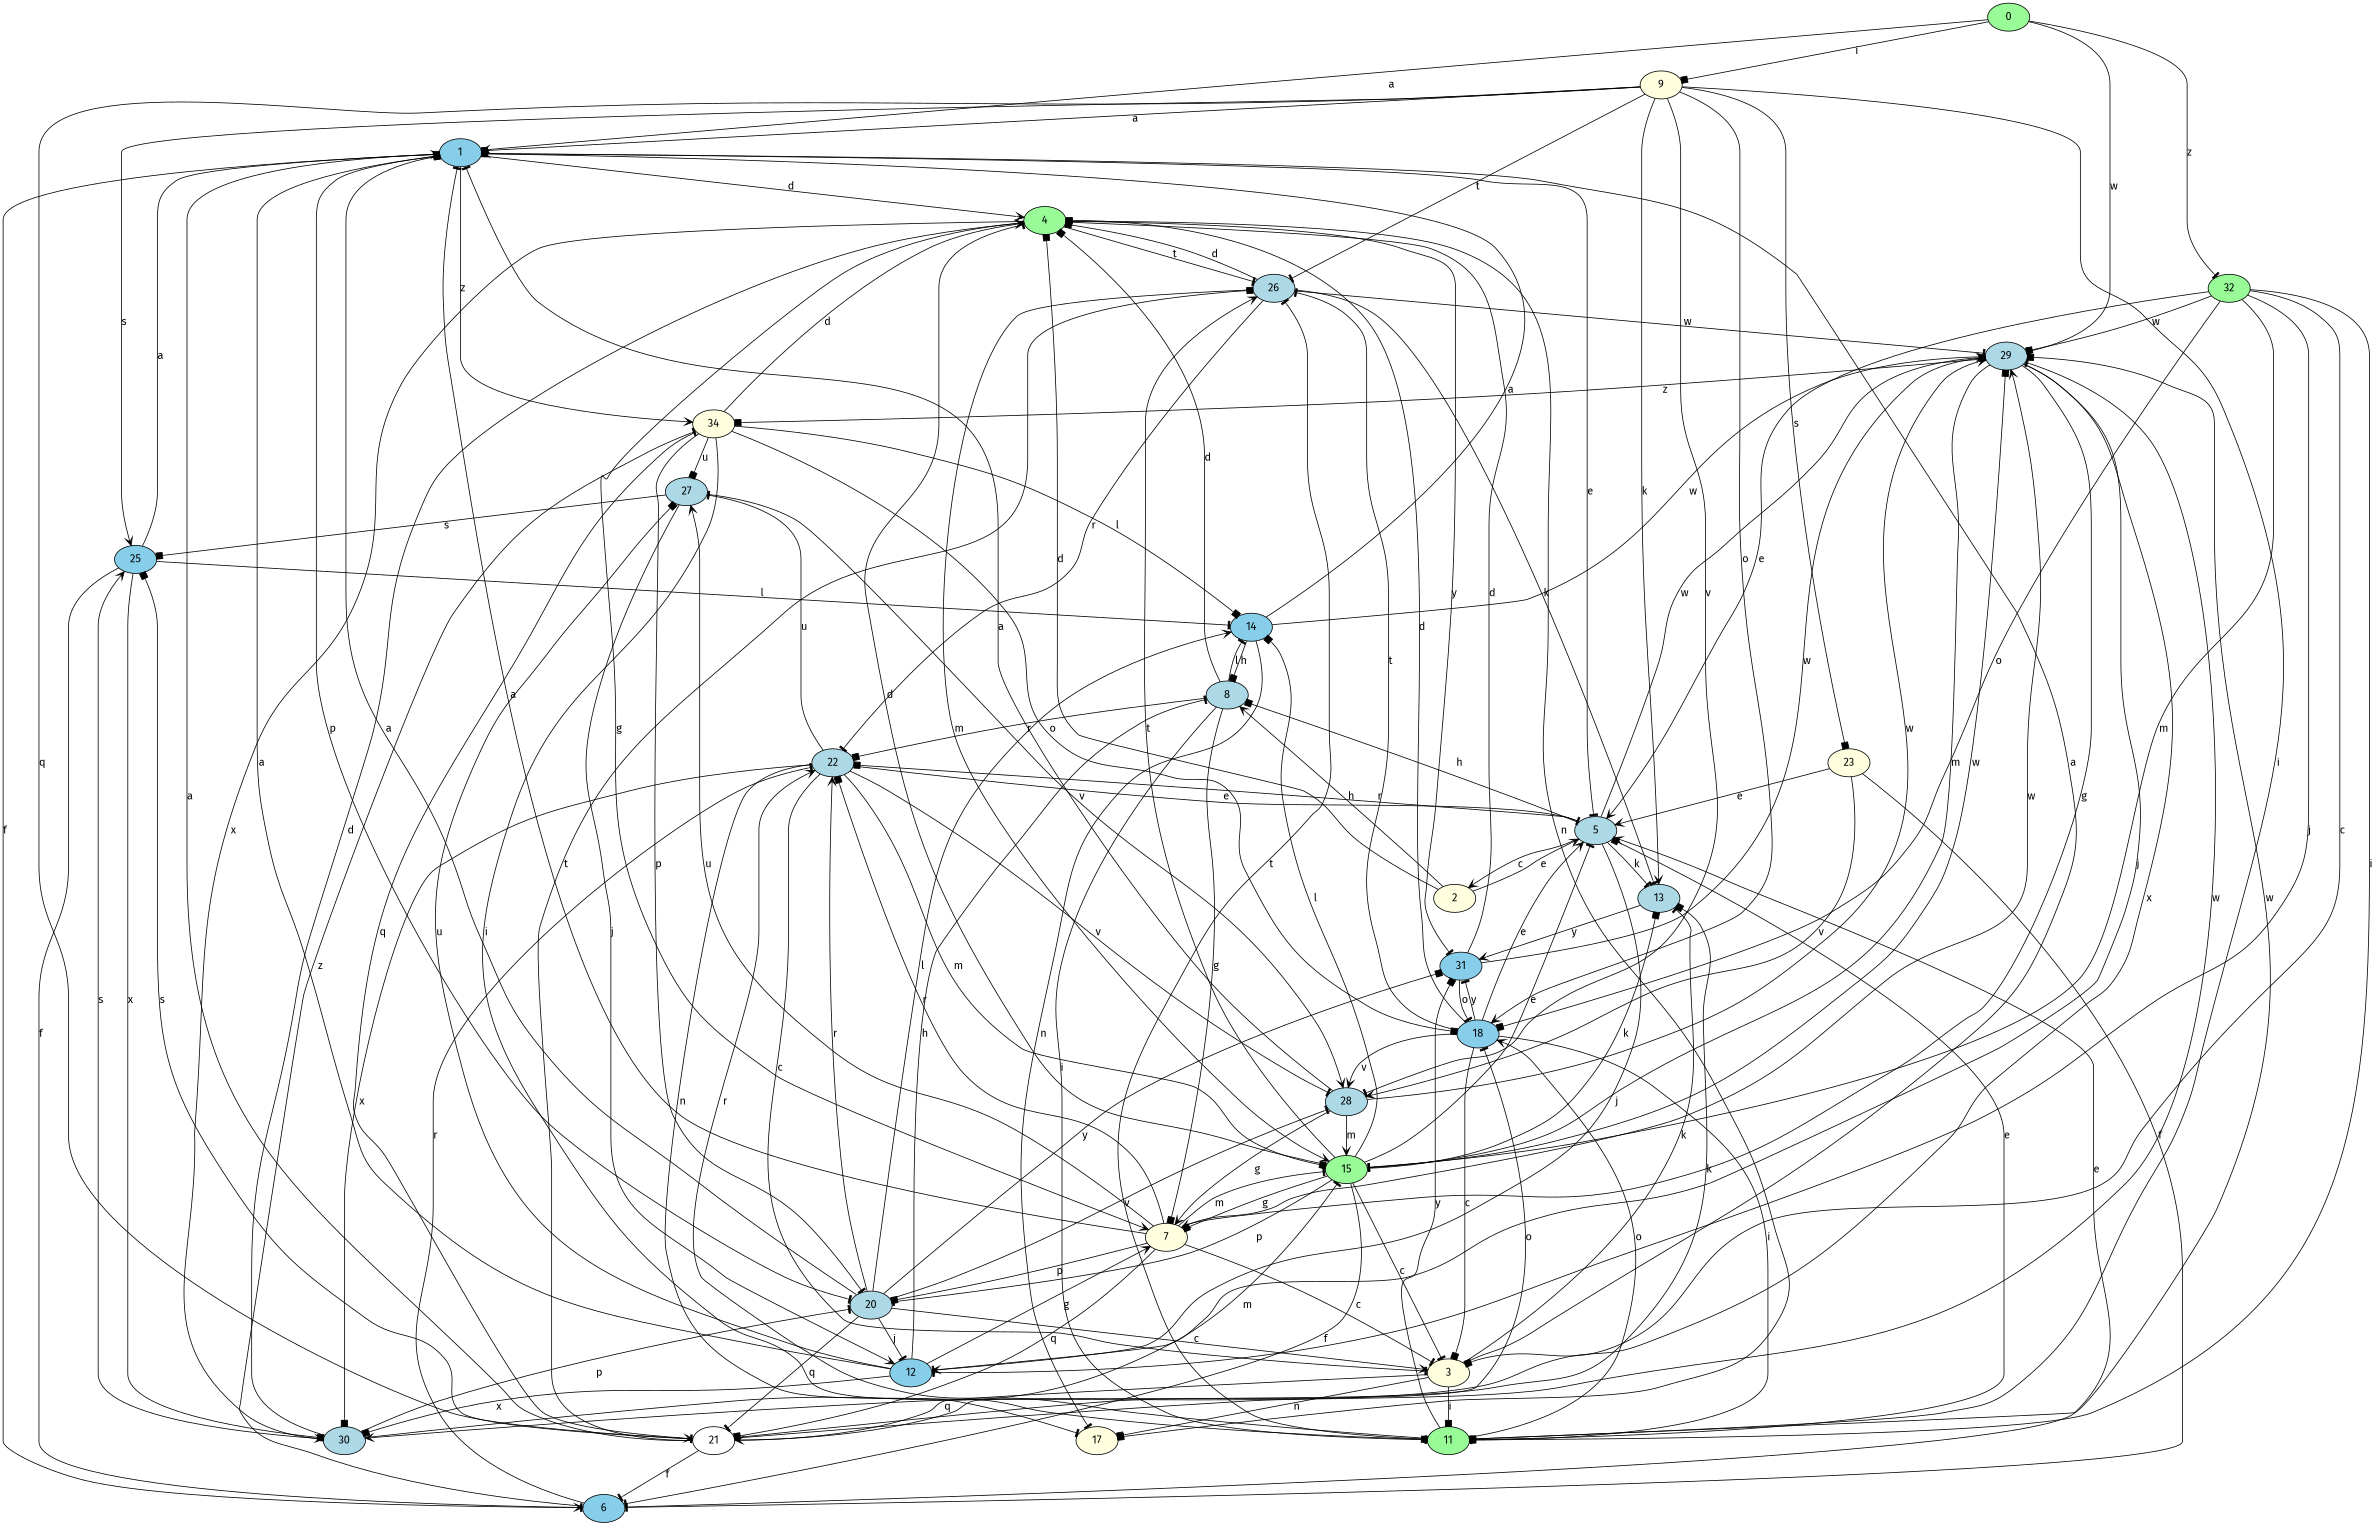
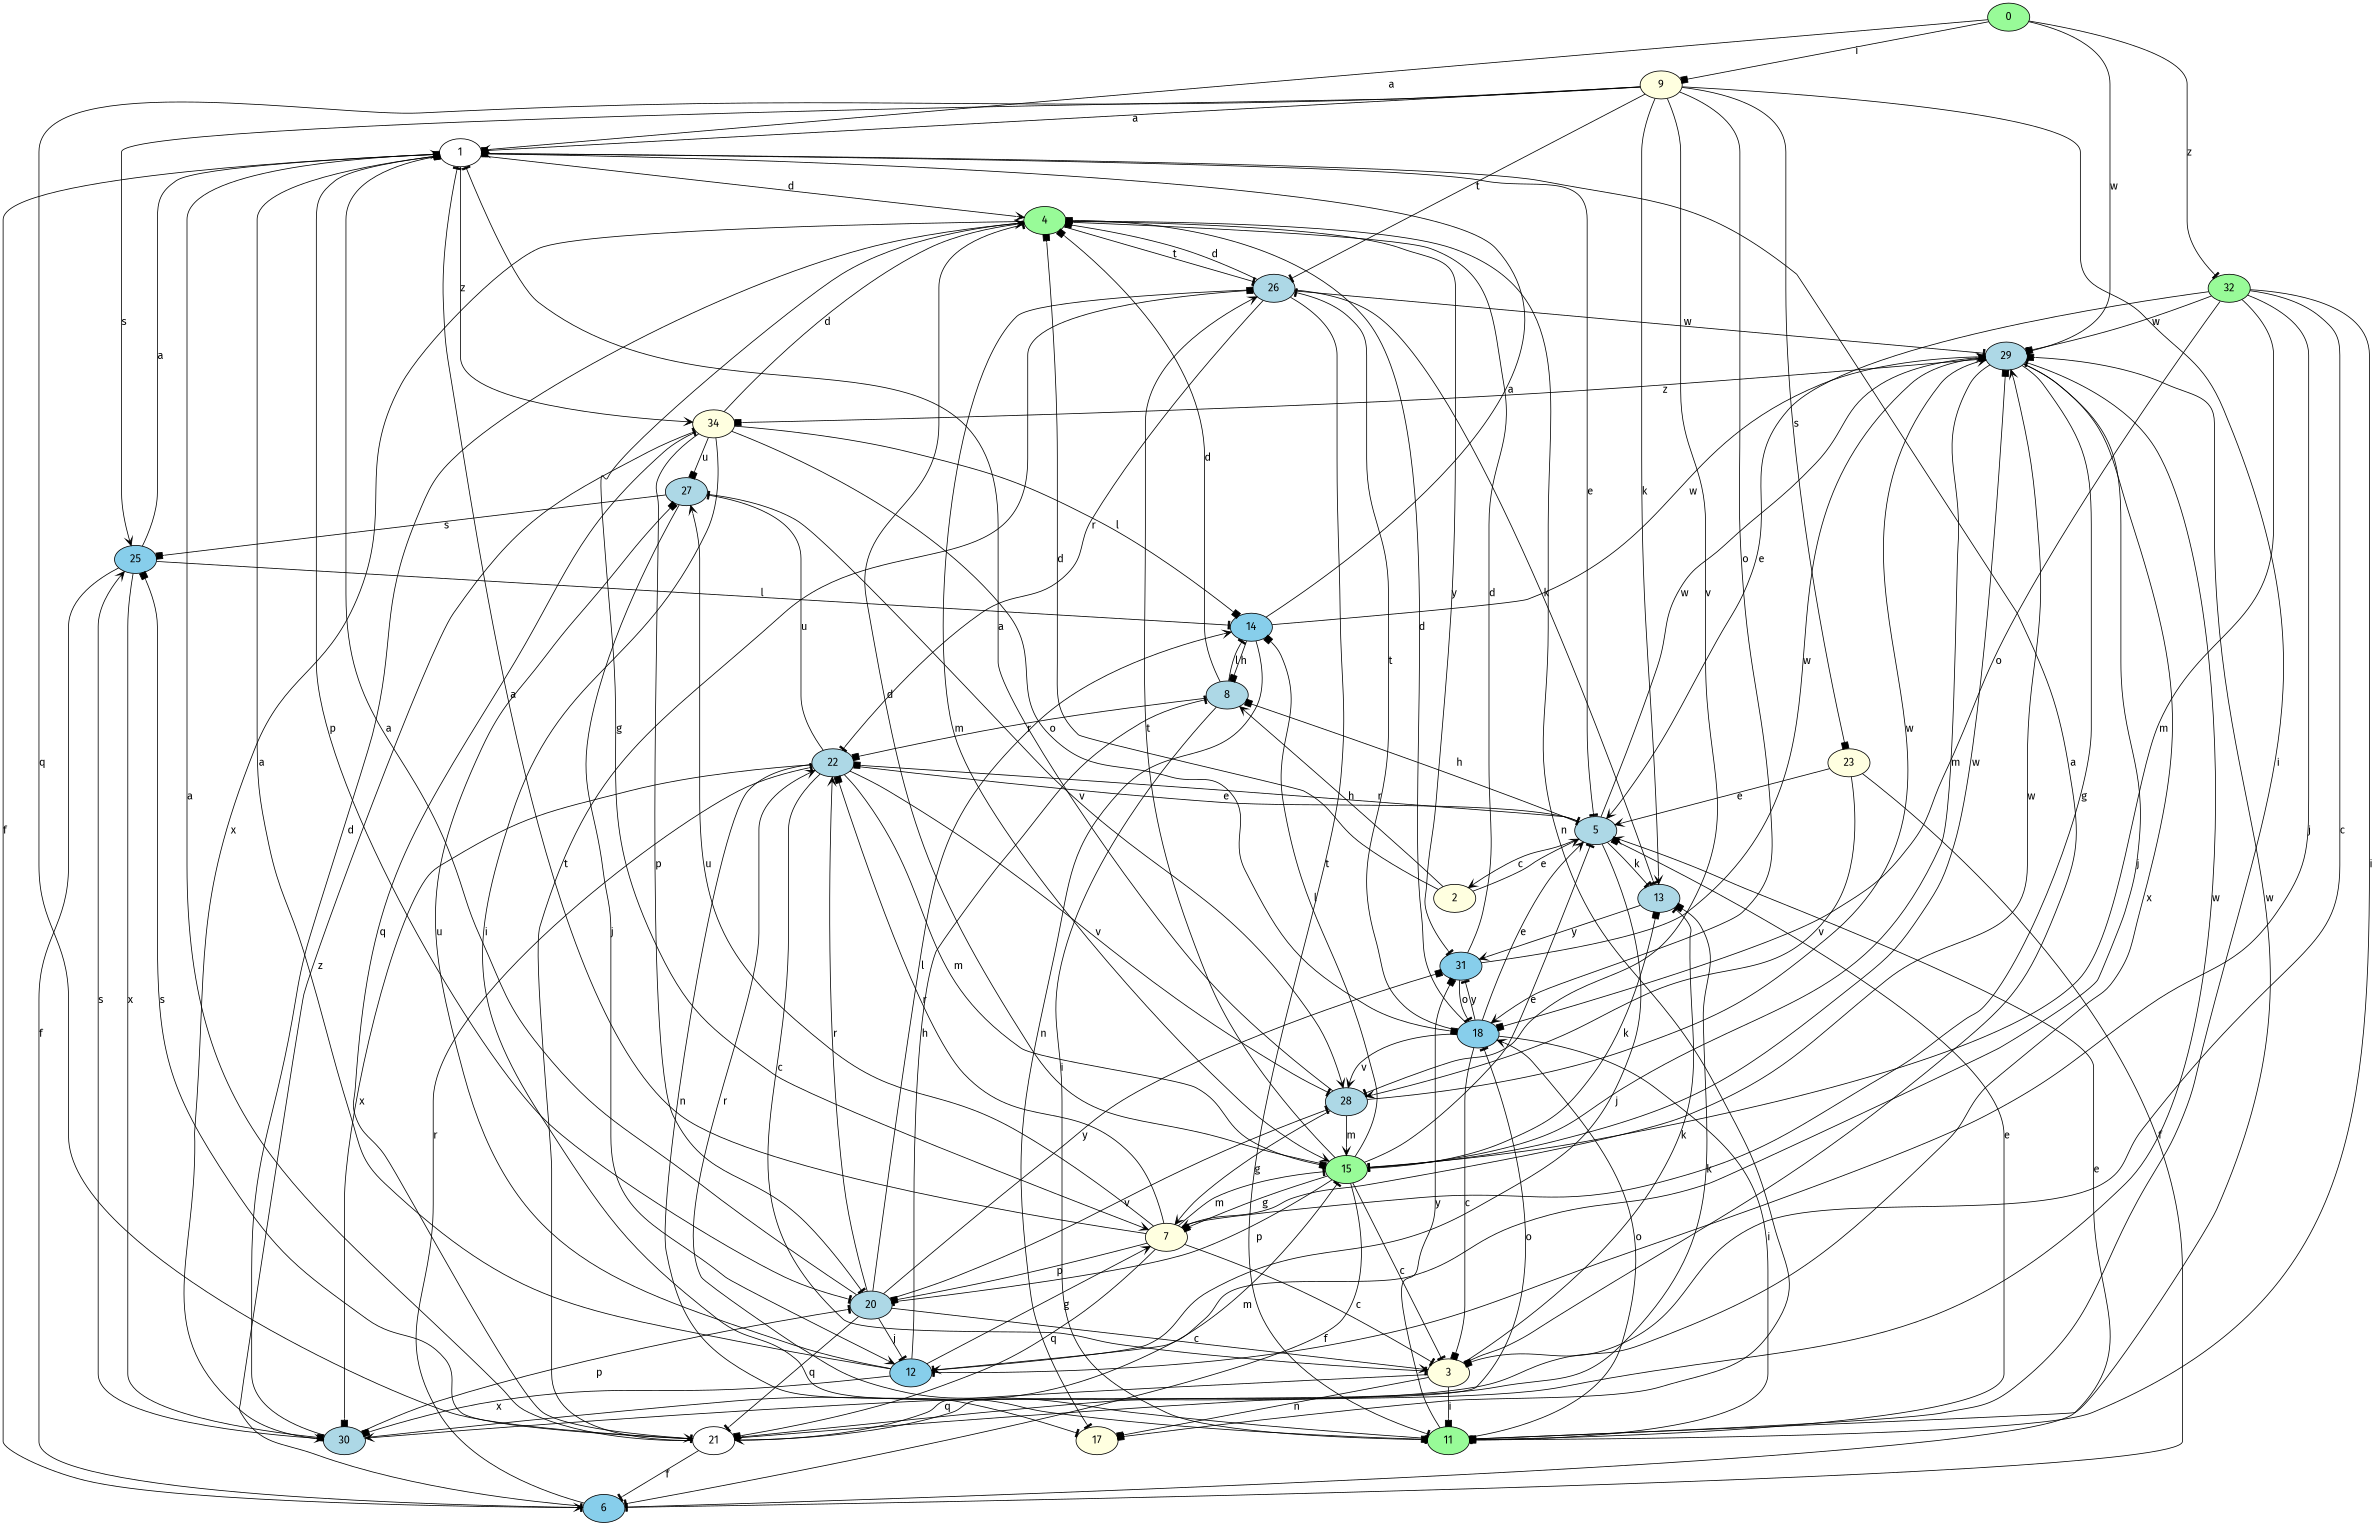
node "1": fillcolor skyblue -> white
edge "8" -> "7": removed, label "g"
edge "11" -> "26": reversed
